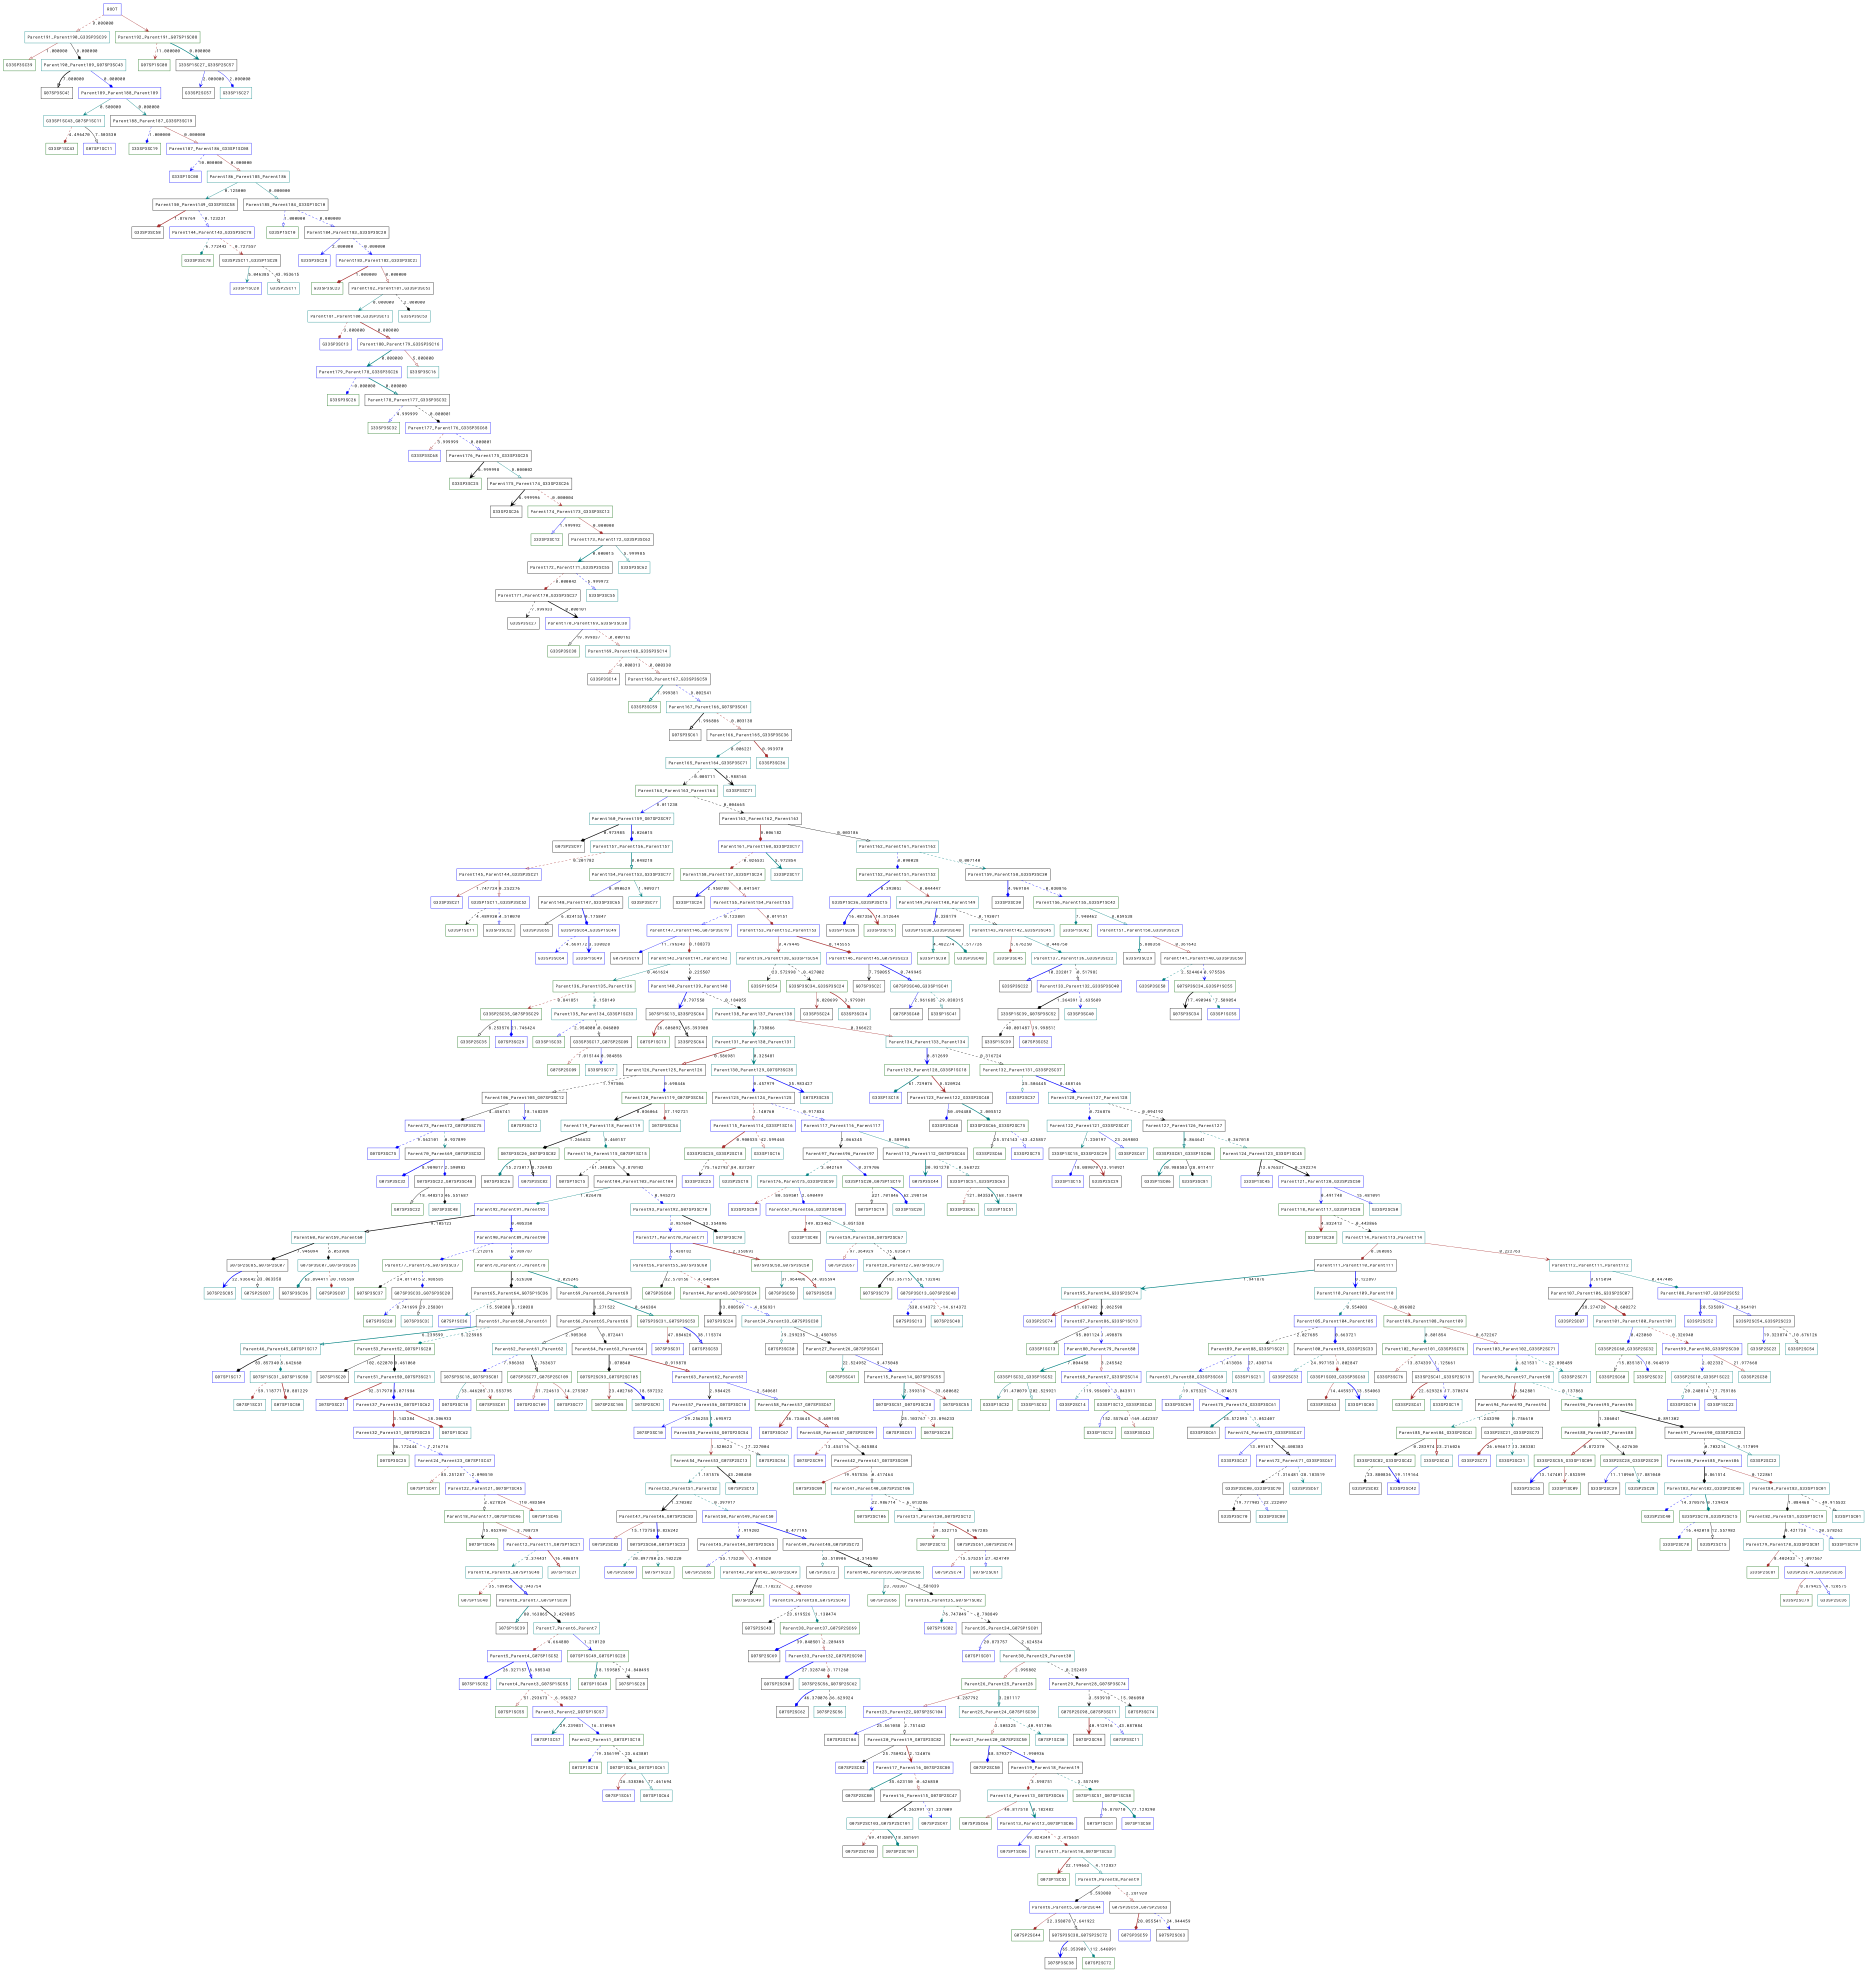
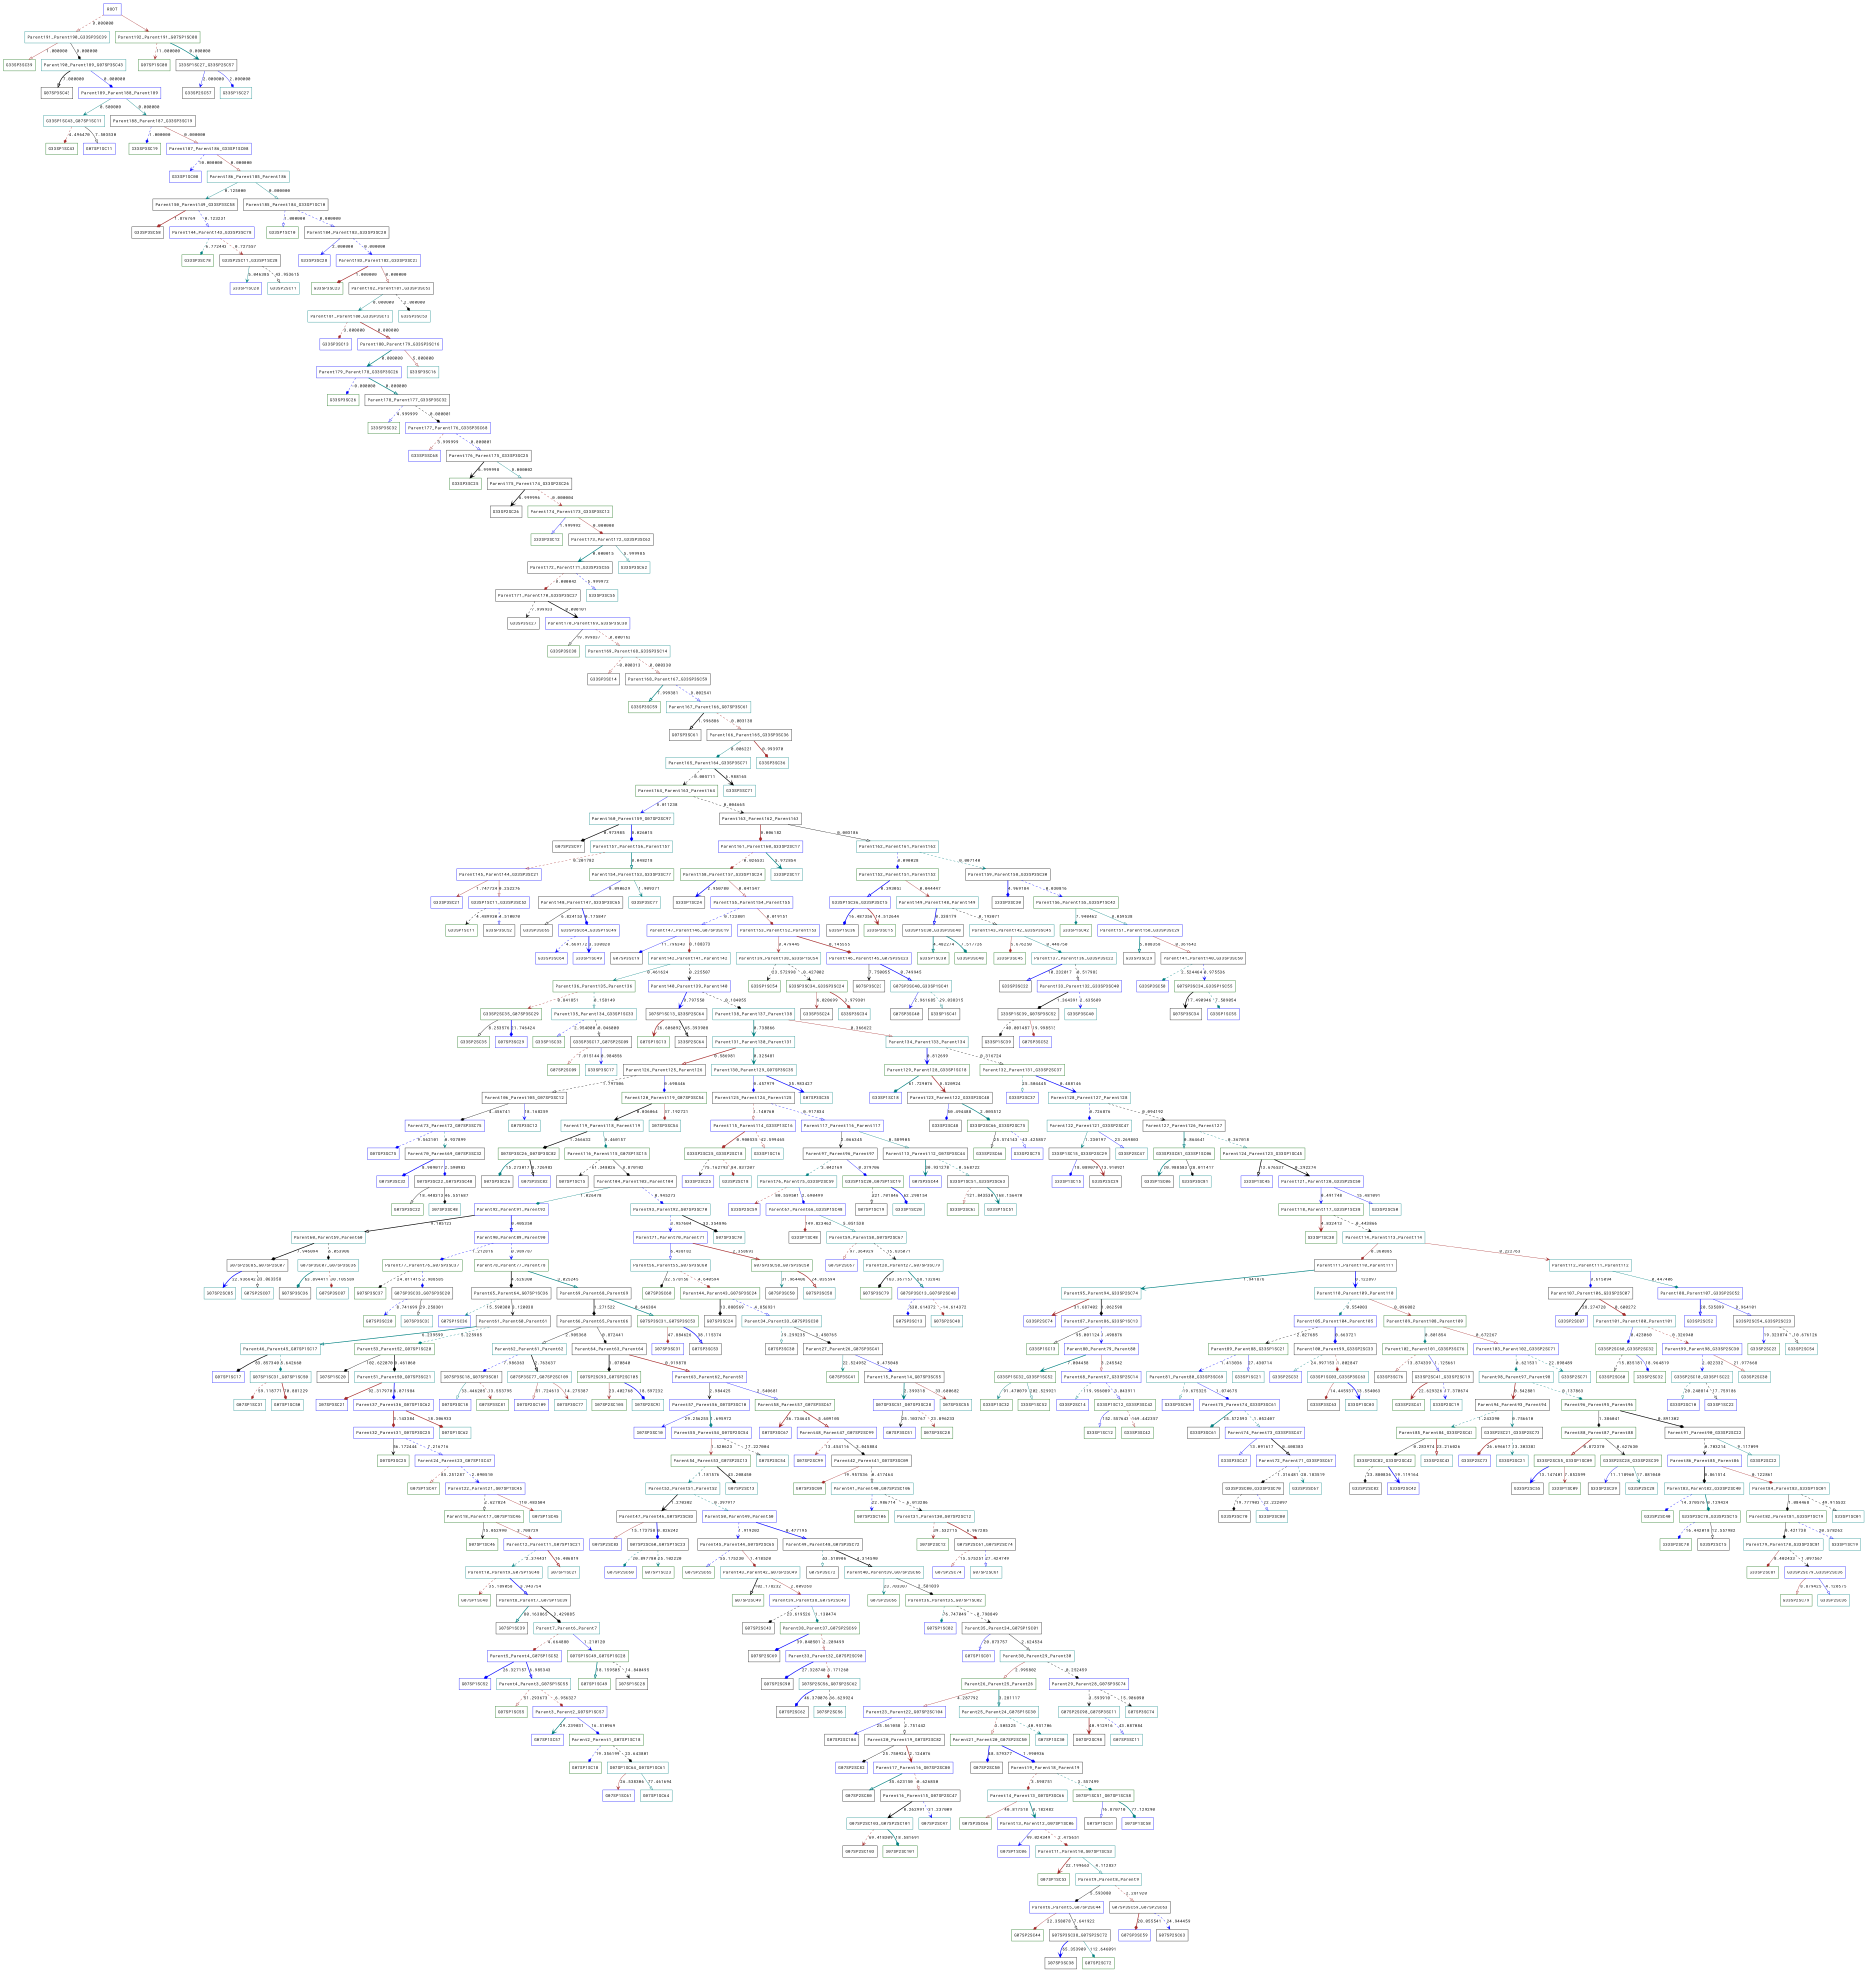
node "G07SP3SC77_G07SP2SC109": color darkgreen -> teal
